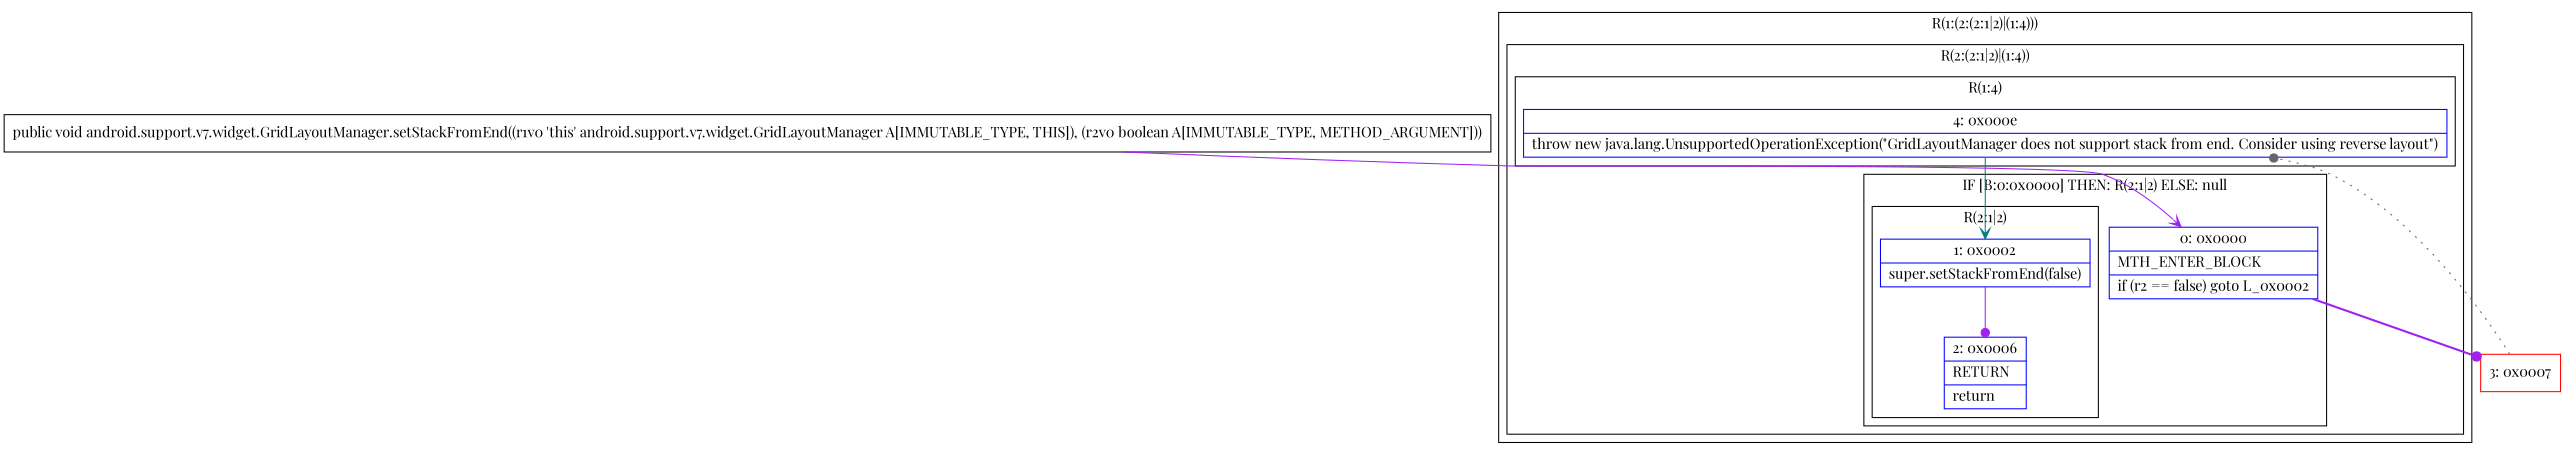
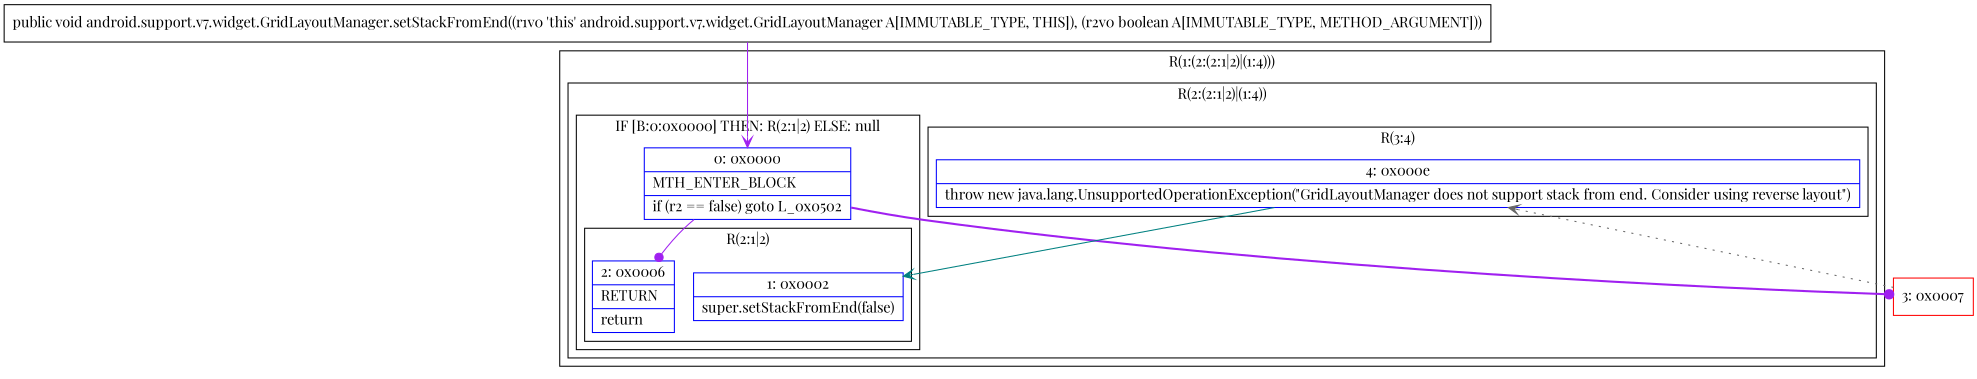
cluster "R(1:4)": label "R(1:4)" -> "R(3:4)"
edge "3: 0x0007" -> "4: 0x000e": arrowhead dot -> vee
node "0: 0x0000": text "if (r2 == false) goto L_0x0002" -> "if (r2 == false) goto L_0x0502"
edge "1: 0x0002" -> "2: 0x0006": now "0: 0x0000" -> "2: 0x0006"
